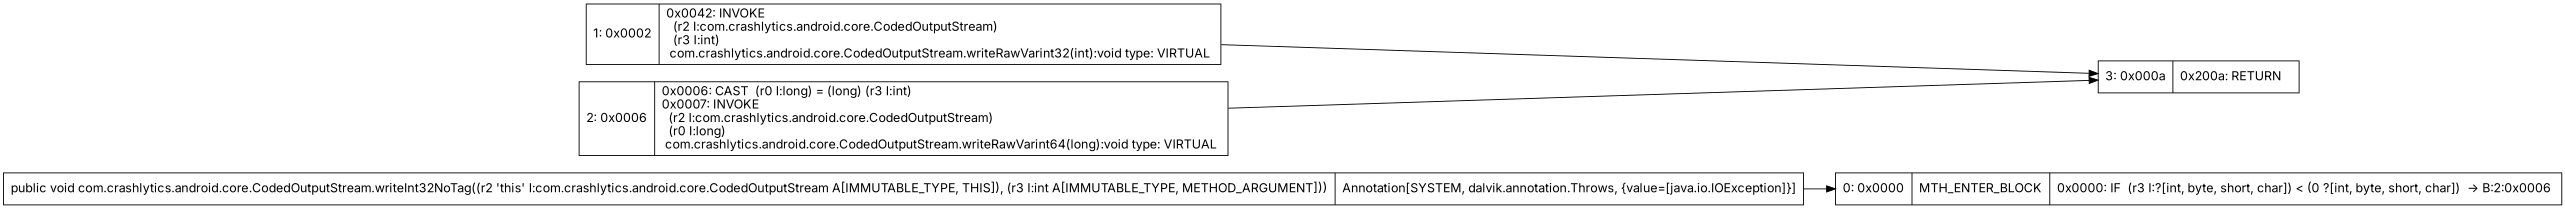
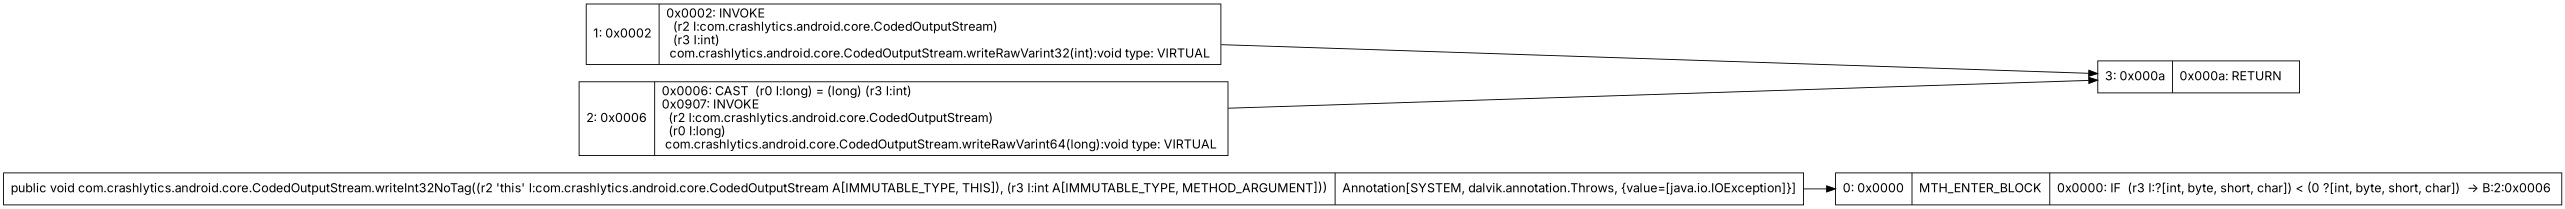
node "1: 0x0002": text "0x0042: INVOKE" -> "0x0002: INVOKE"
node "3: 0x000a": text "0x200a: RETURN" -> "0x000a: RETURN"
node "2: 0x0006": text "0x0007: INVOKE" -> "0x0907: INVOKE"
